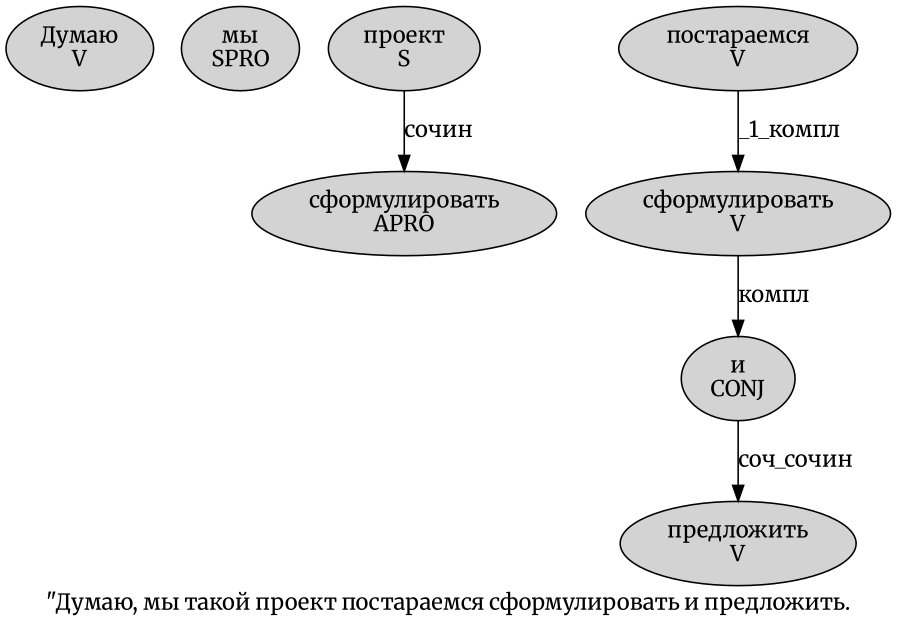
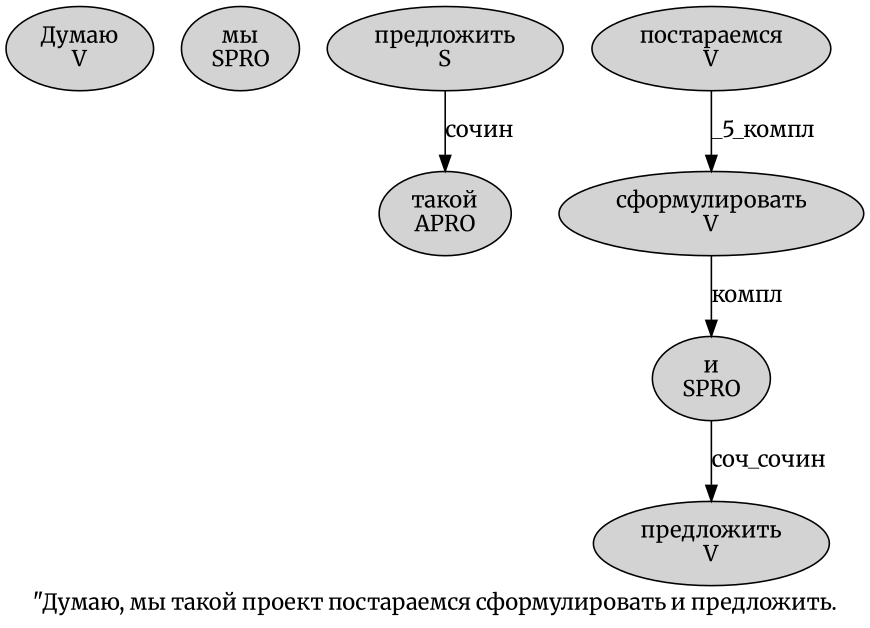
node "проект S": label "проект S" -> "предложить S"
edge "постараемся V" -> "сформулировать V": label "_1_компл" -> "_5_компл"
node "сформулировать APRO": label "сформулировать APRO" -> "такой APRO"
node "и CONJ": label "и CONJ" -> "и SPRO"
